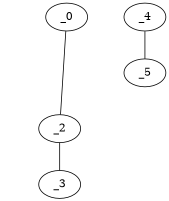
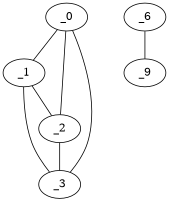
node "_4": label "_4" -> "_6"
node "_1": added
node "_5": label "_5" -> "_9"
edge "_0" -- "_3": added
